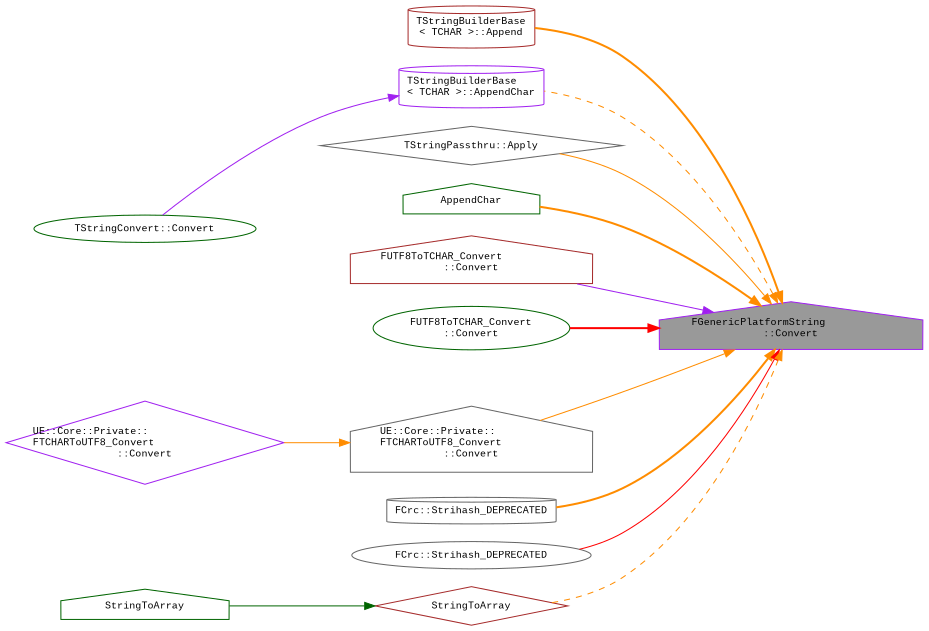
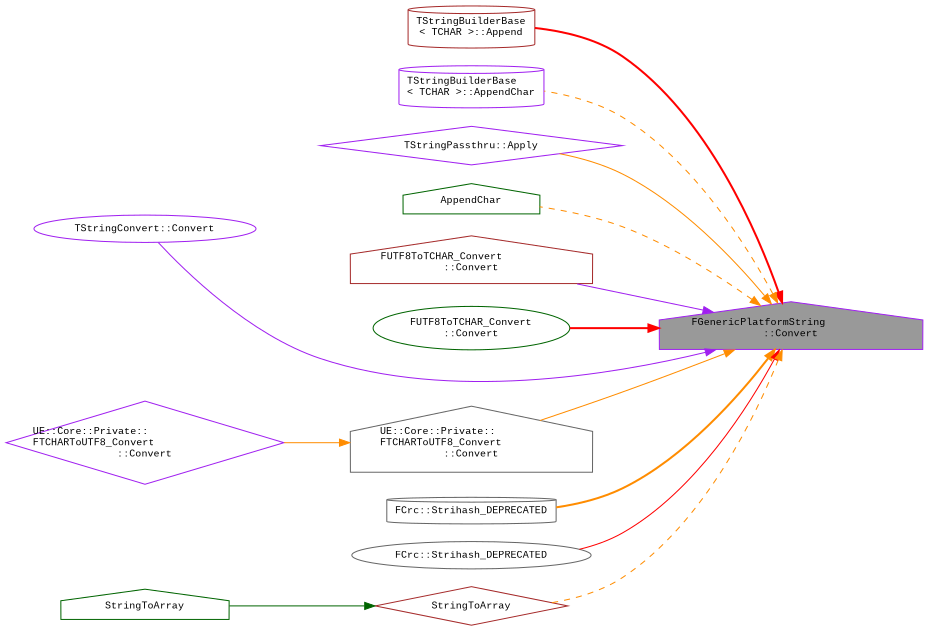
edge "TStringBuilderBase < TCHAR >::Append" -> "FGenericPlatformString ::Convert": color darkorange -> red
edge "TStringConvert::Convert" -> "TStringBuilderBase < TCHAR >::AppendChar": now "TStringConvert::Convert" -> "FGenericPlatformString ::Convert"
node "TStringPassthru::Apply": color gray40 -> purple
node "TStringConvert::Convert": color darkgreen -> purple
edge "AppendChar" -> "FGenericPlatformString ::Convert": style bold -> dashed
